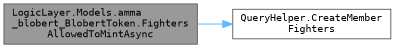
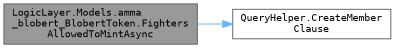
node "QueryHelper.CreateMember Fighters": label "QueryHelper.CreateMember Fighters" -> "QueryHelper.CreateMember Clause"
